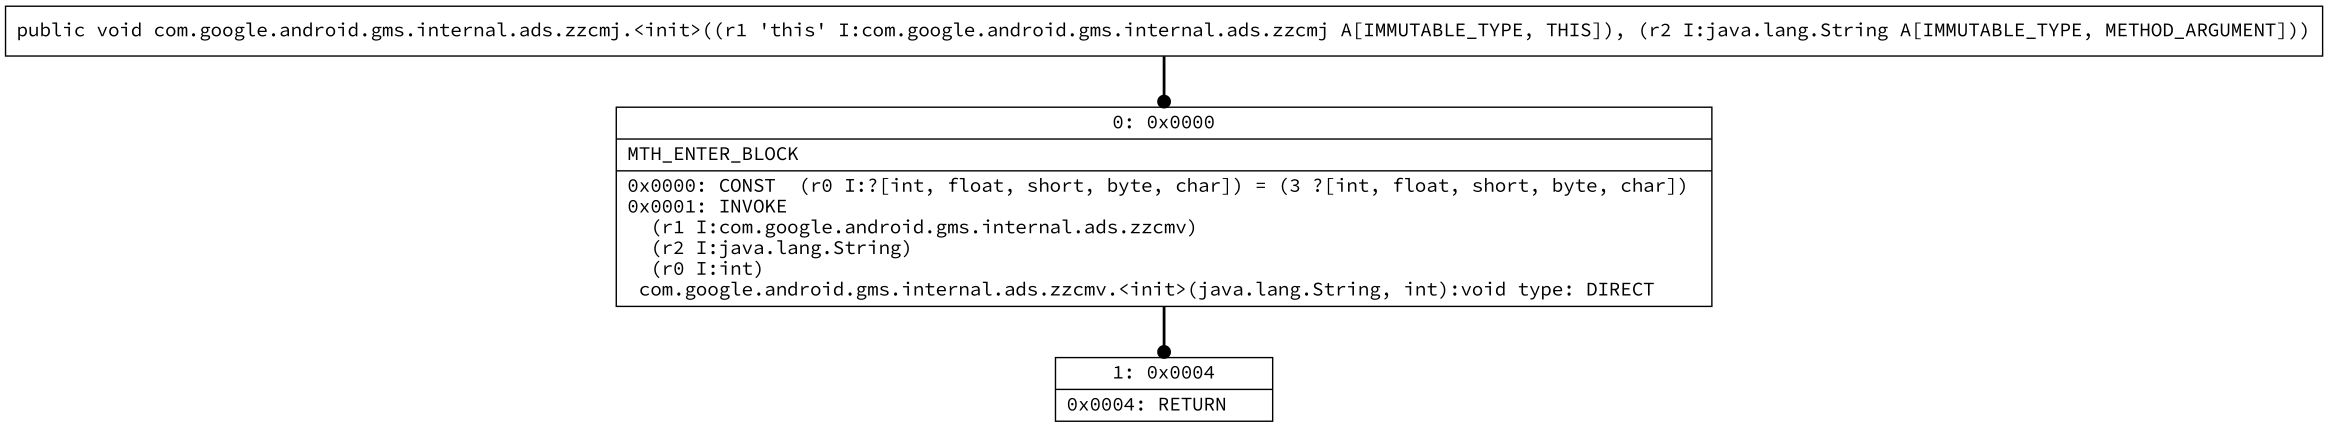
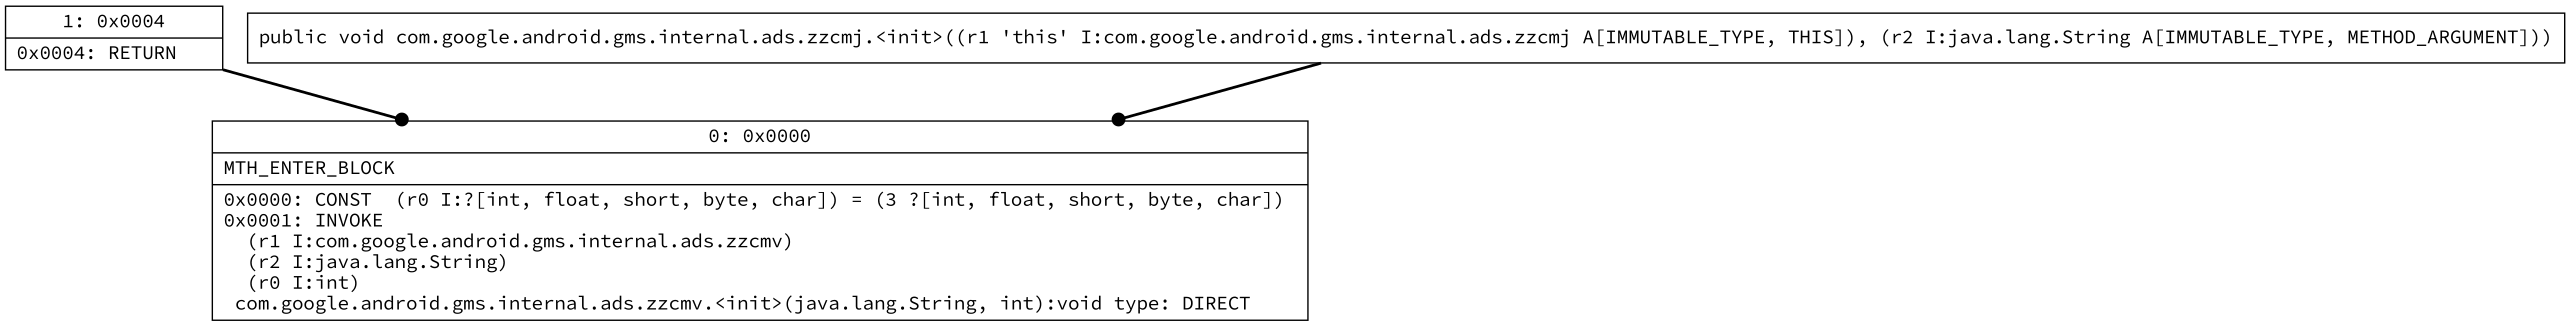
edge "0: 0x0000" -> "1: 0x0004": reversed
